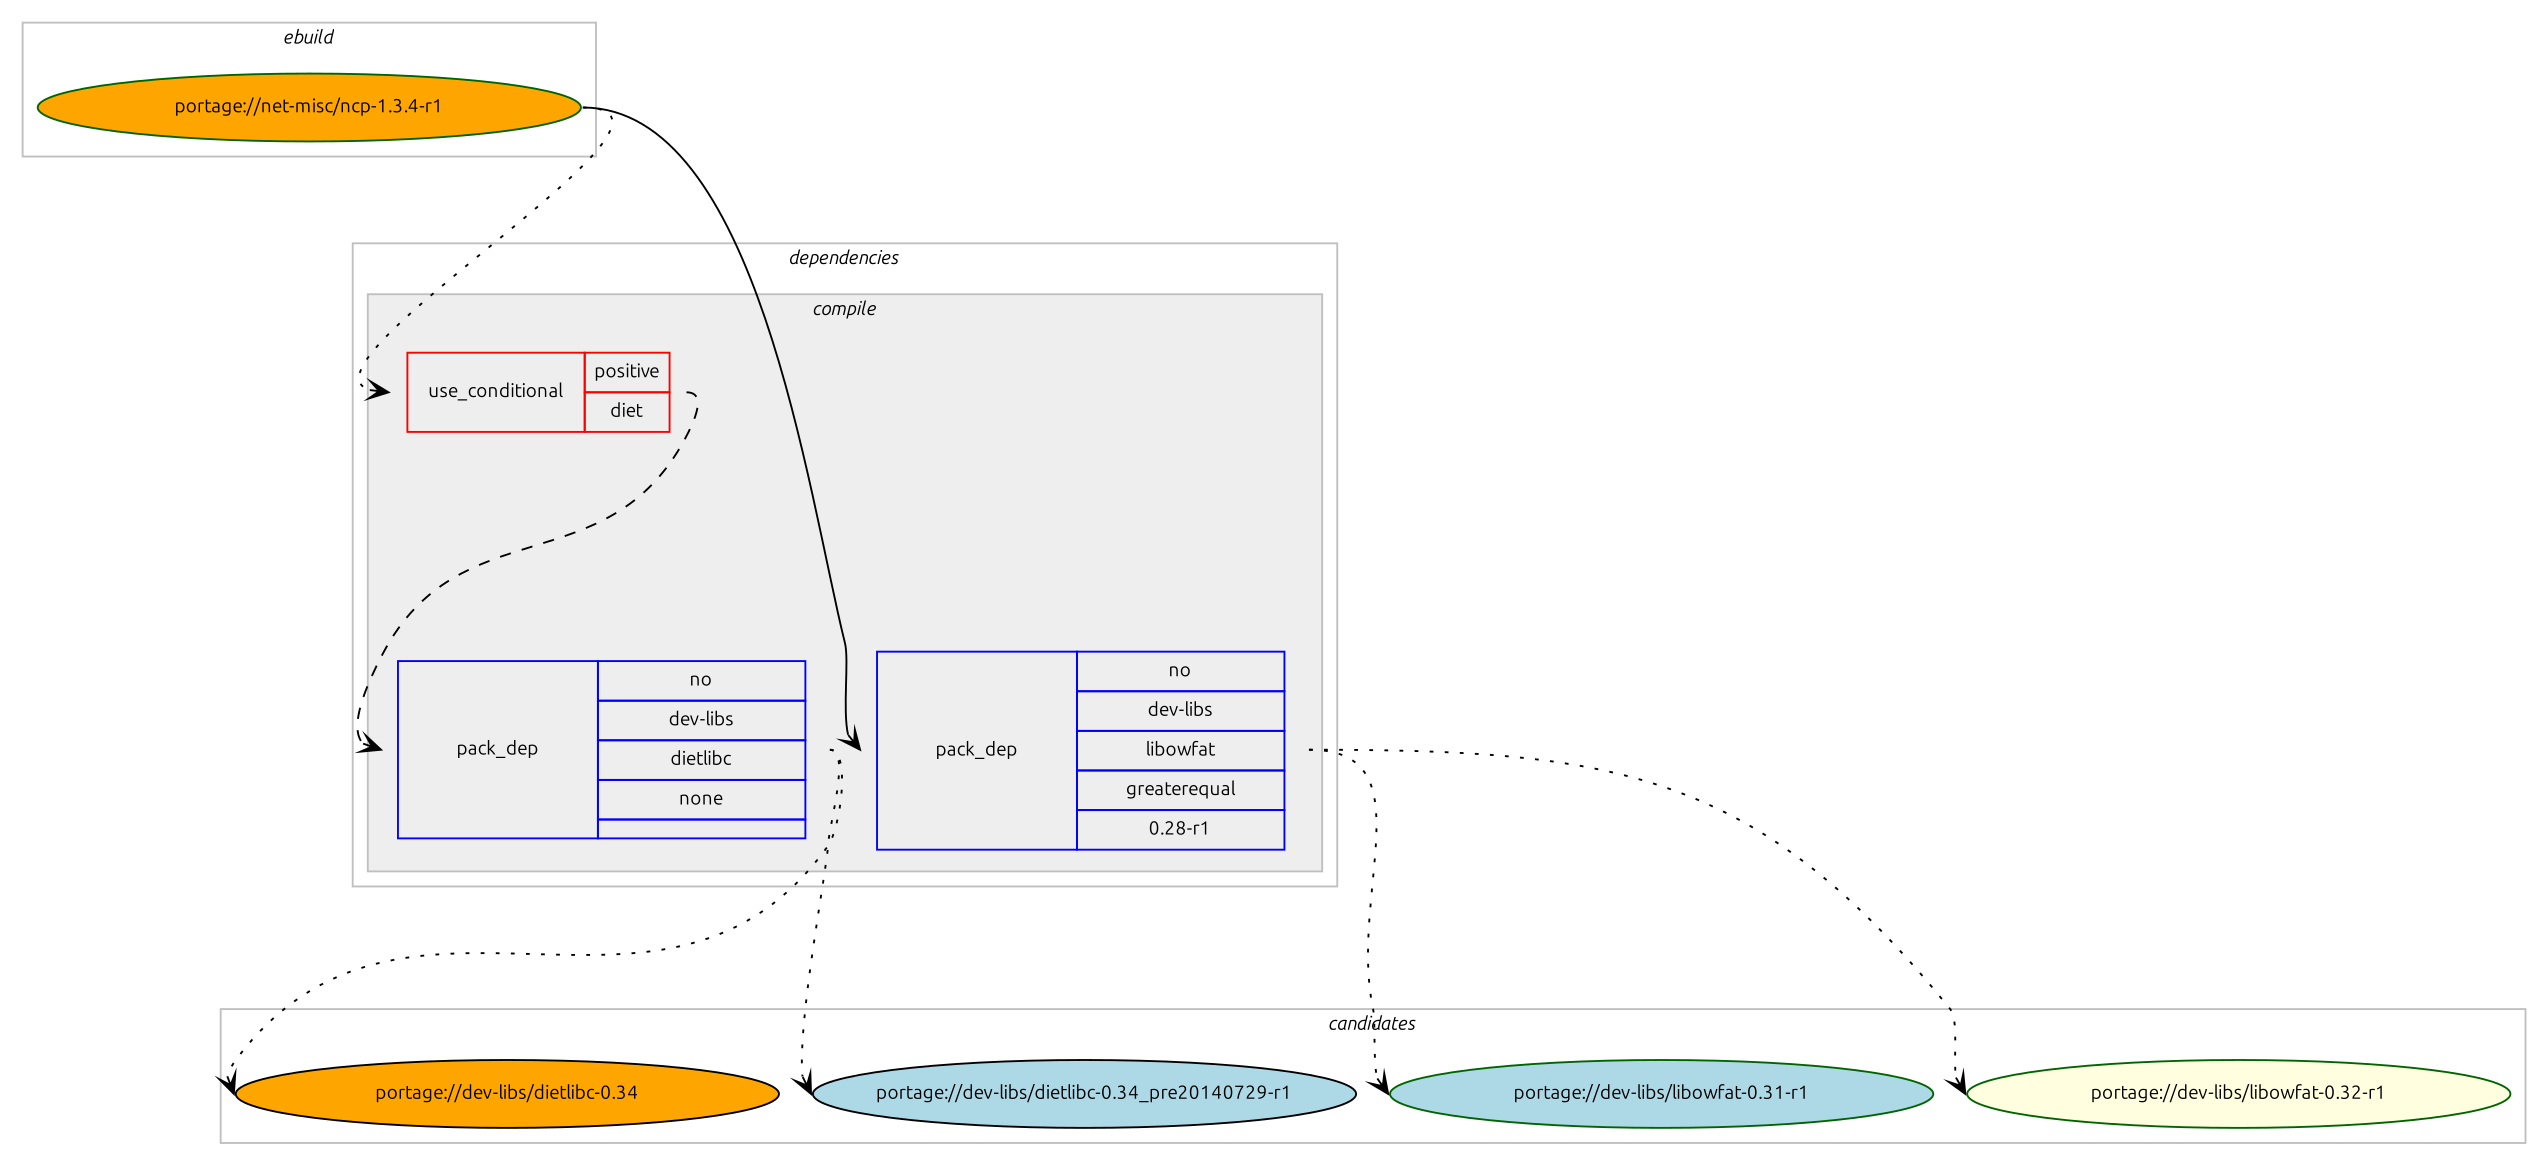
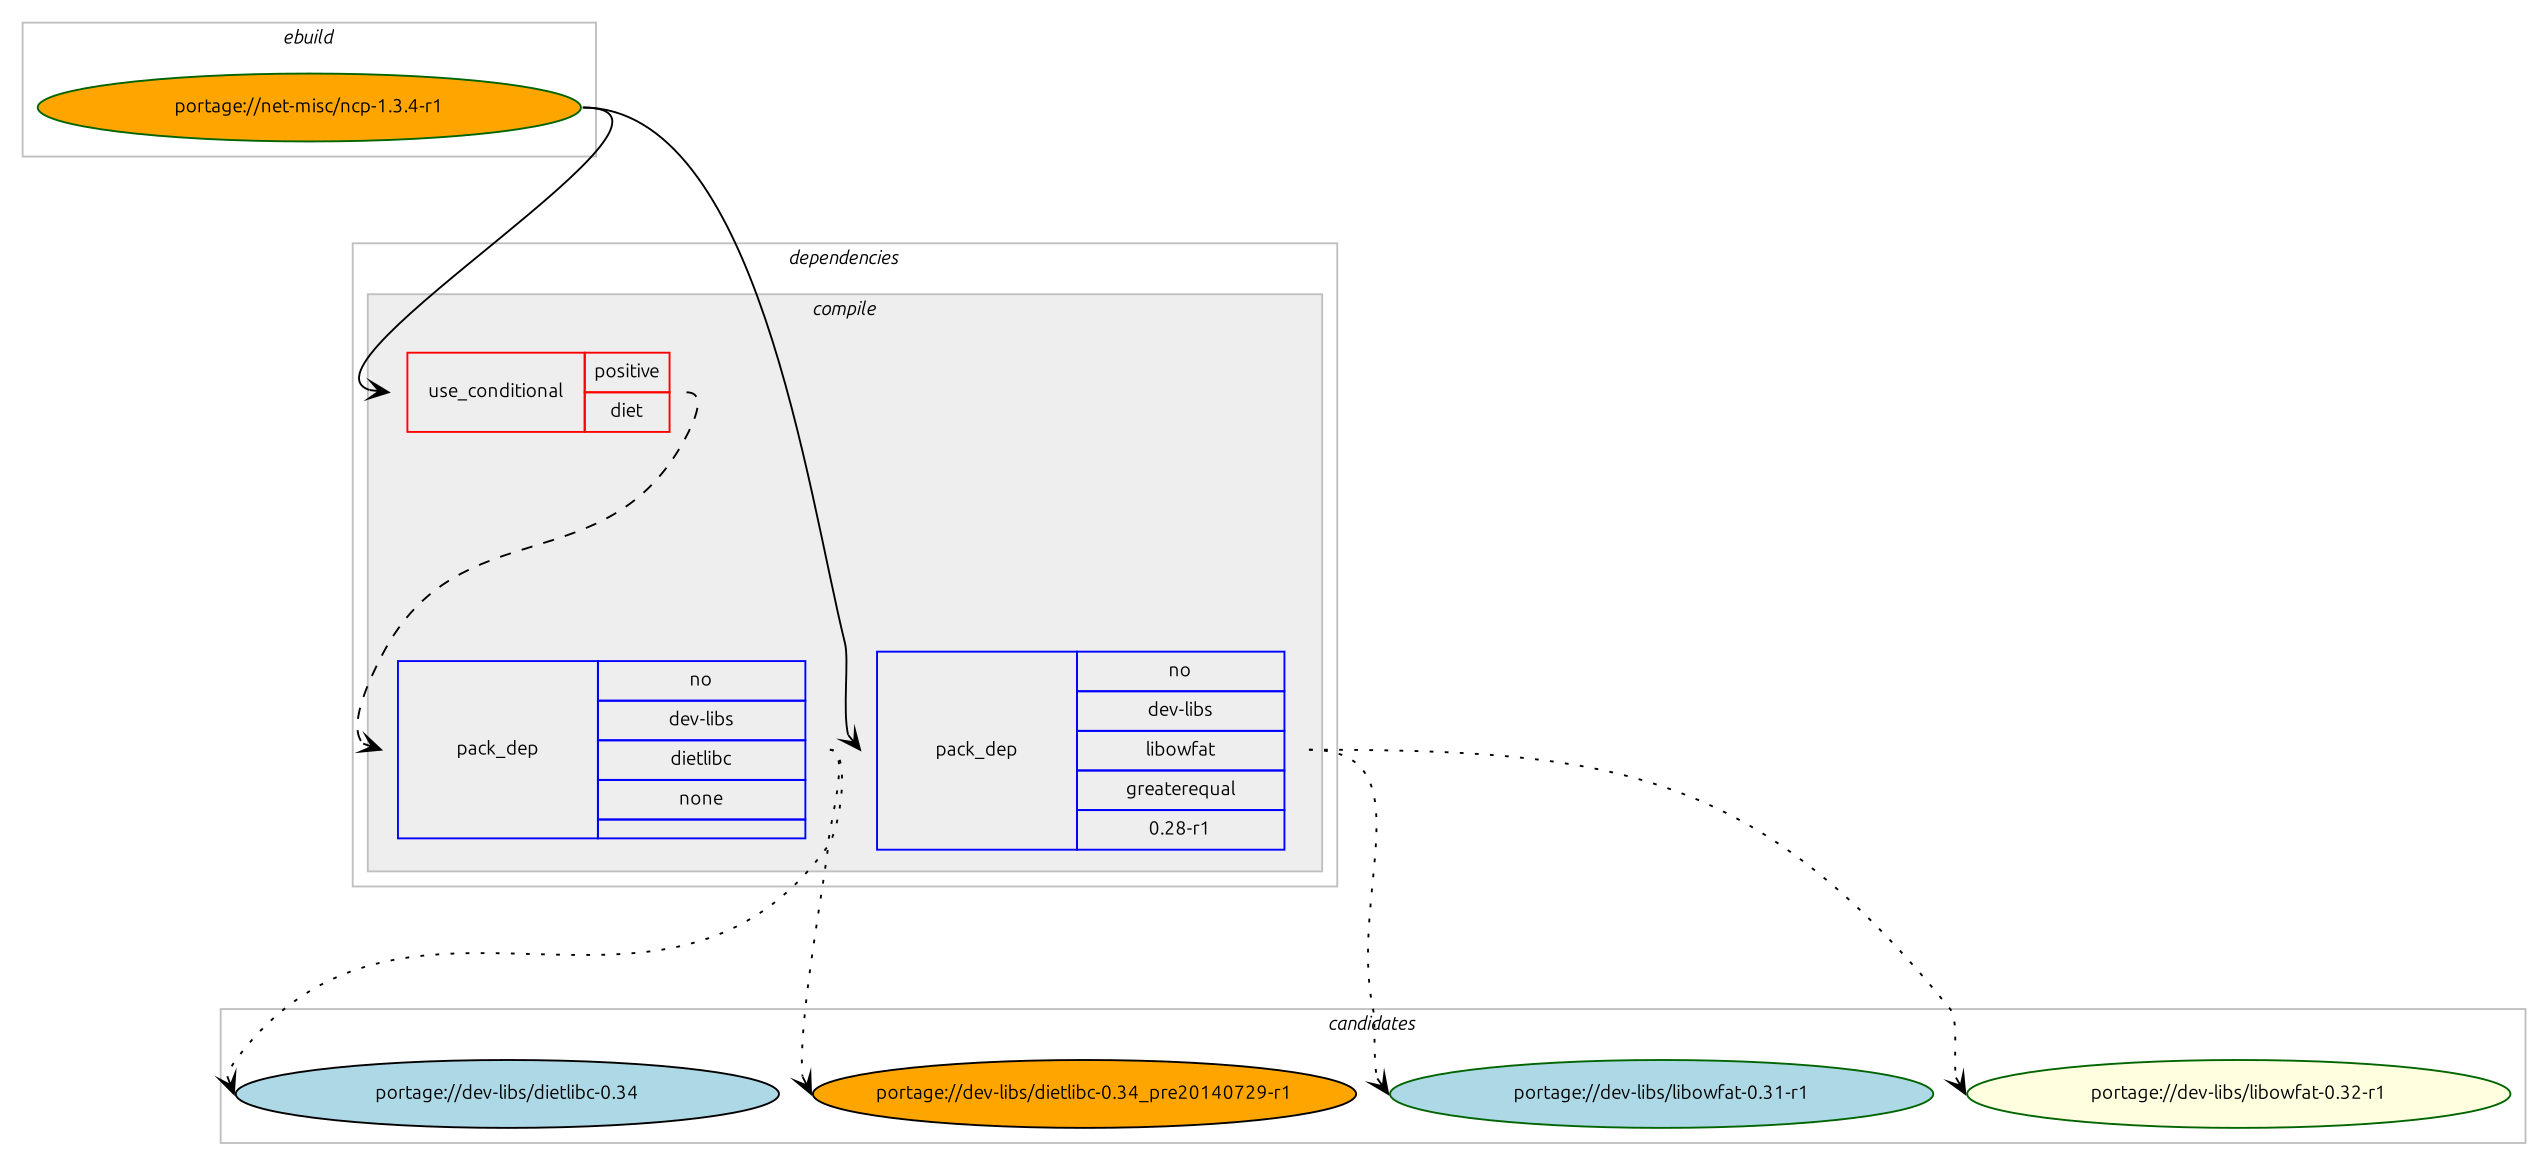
edge "portage://net-misc/ncp-1.3.4-r1" -> "use_conditional": style dotted -> solid
node "portage://dev-libs/dietlibc-0.34": fillcolor orange -> lightblue
node "portage://dev-libs/dietlibc-0.34_pre20140729-r1": fillcolor lightblue -> orange
